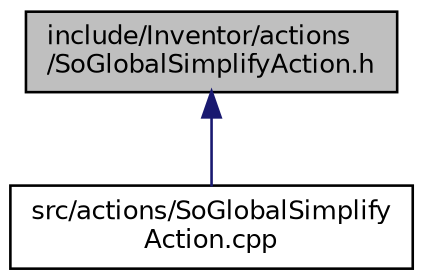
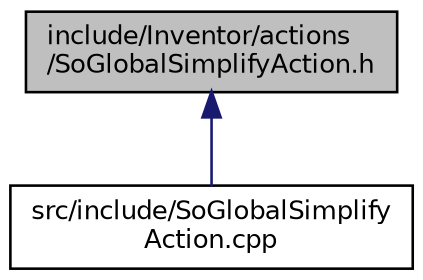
node "src/actions/SoGlobalSimplify Action.cpp": label "src/actions/SoGlobalSimplify Action.cpp" -> "src/include/SoGlobalSimplify Action.cpp"
